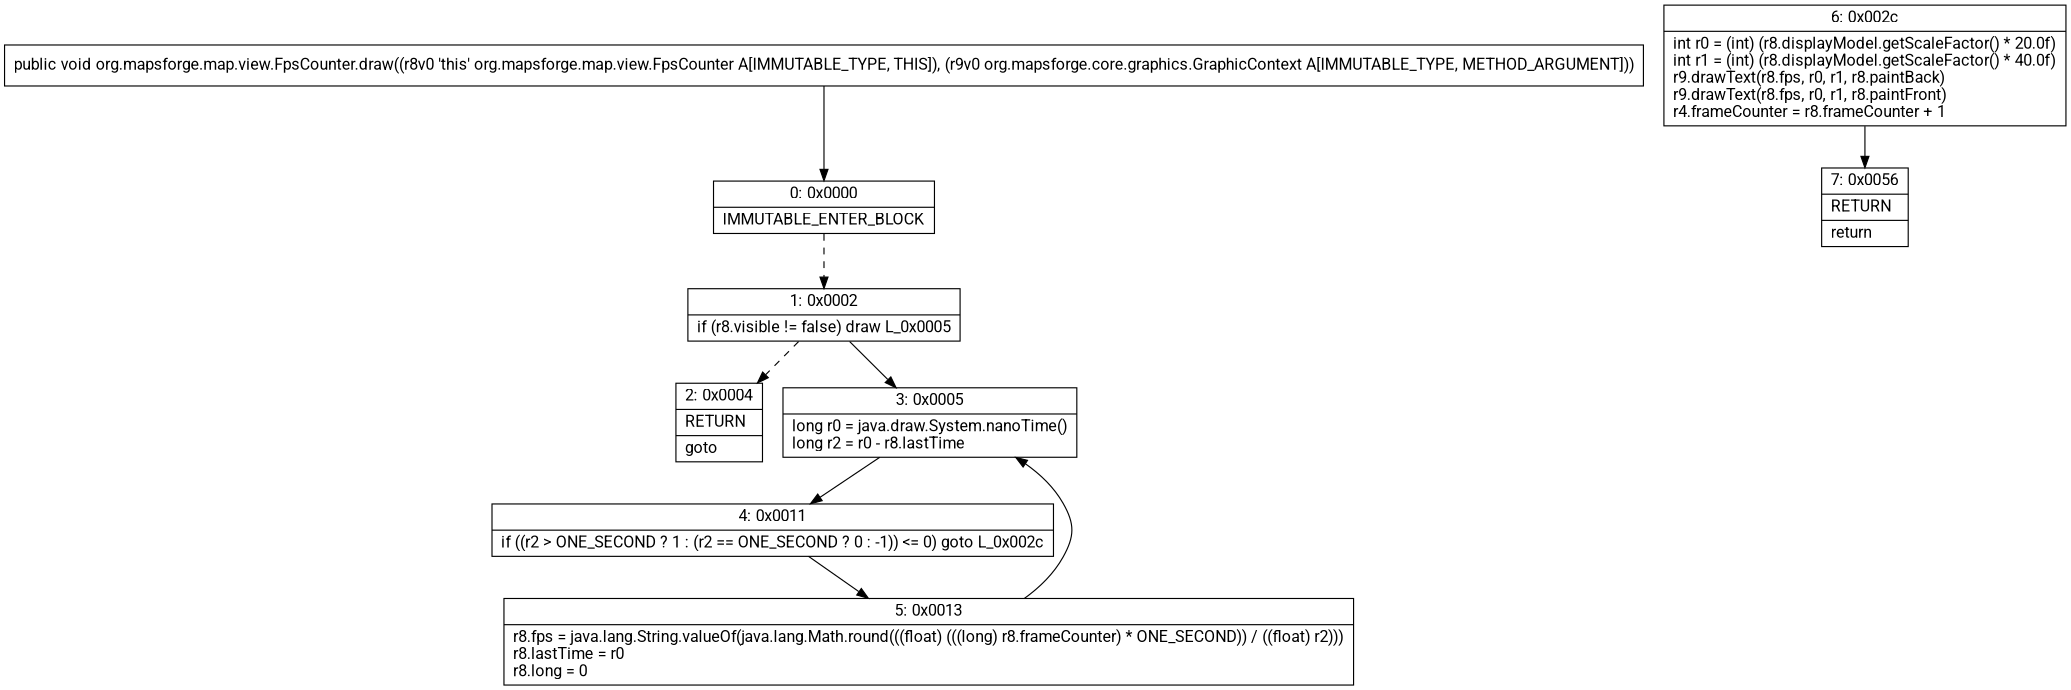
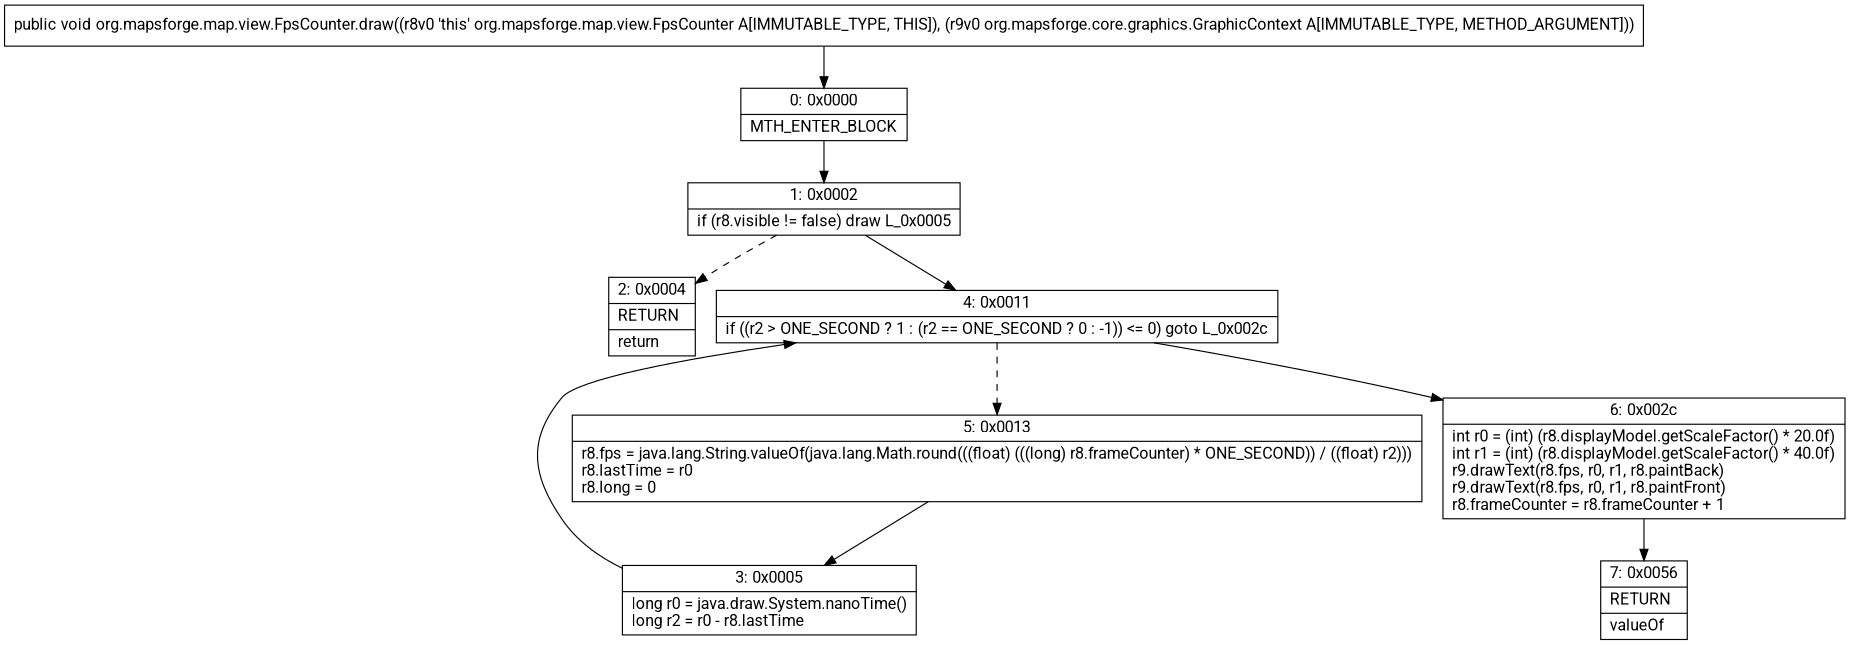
node "6: 0x002c": text "r4.frameCounter = r8.frameCounter + 1" -> "r8.frameCounter = r8.frameCounter + 1"
node "0: 0x0000": text "IMMUTABLE_ENTER_BLOCK" -> "MTH_ENTER_BLOCK"
node "7: 0x0056": text "return" -> "valueOf"
edge "0: 0x0000" -> "1: 0x0002": style dashed -> solid
edge "1: 0x0002" -> "3: 0x0005": now "1: 0x0002" -> "4: 0x0011"
edge "4: 0x0011" -> "6: 0x002c": added
node "2: 0x0004": text "goto" -> "return"
edge "4: 0x0011" -> "5: 0x0013": style solid -> dashed
